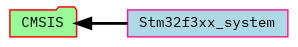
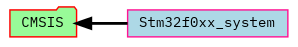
node "Stm32f3xx_system": label "Stm32f3xx_system" -> "Stm32f0xx_system"
